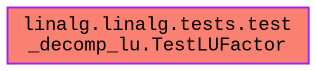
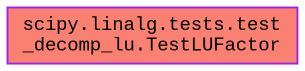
node "linalg.linalg.tests.test _decomp_lu.TestLUFactor": label "linalg.linalg.tests.test _decomp_lu.TestLUFactor" -> "scipy.linalg.tests.test _decomp_lu.TestLUFactor"
